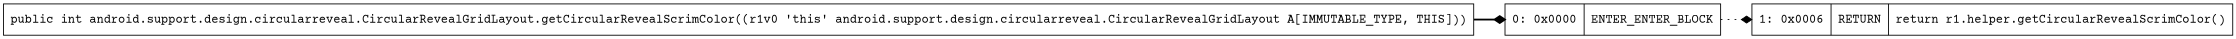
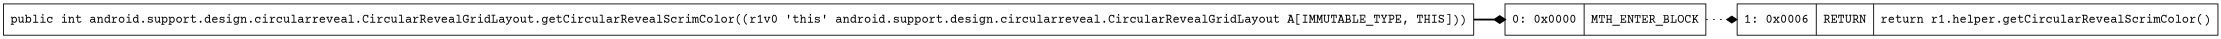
node "0: 0x0000": text "ENTER_ENTER_BLOCK" -> "MTH_ENTER_BLOCK"
